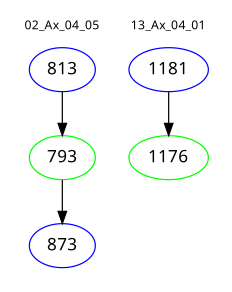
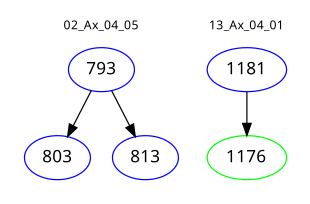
edge "813" -> "793": reversed
node "793": color green -> blue
node "873": label "873" -> "803"
